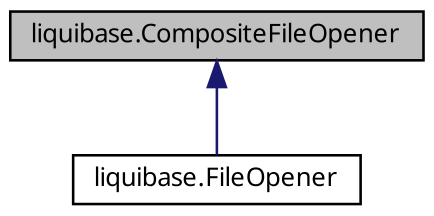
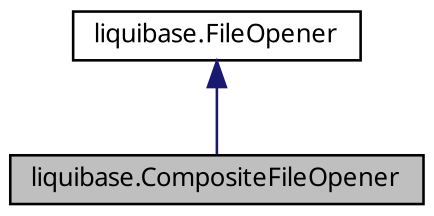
edge "liquibase.FileOpener" -> "liquibase.CompositeFileOpener": reversed
